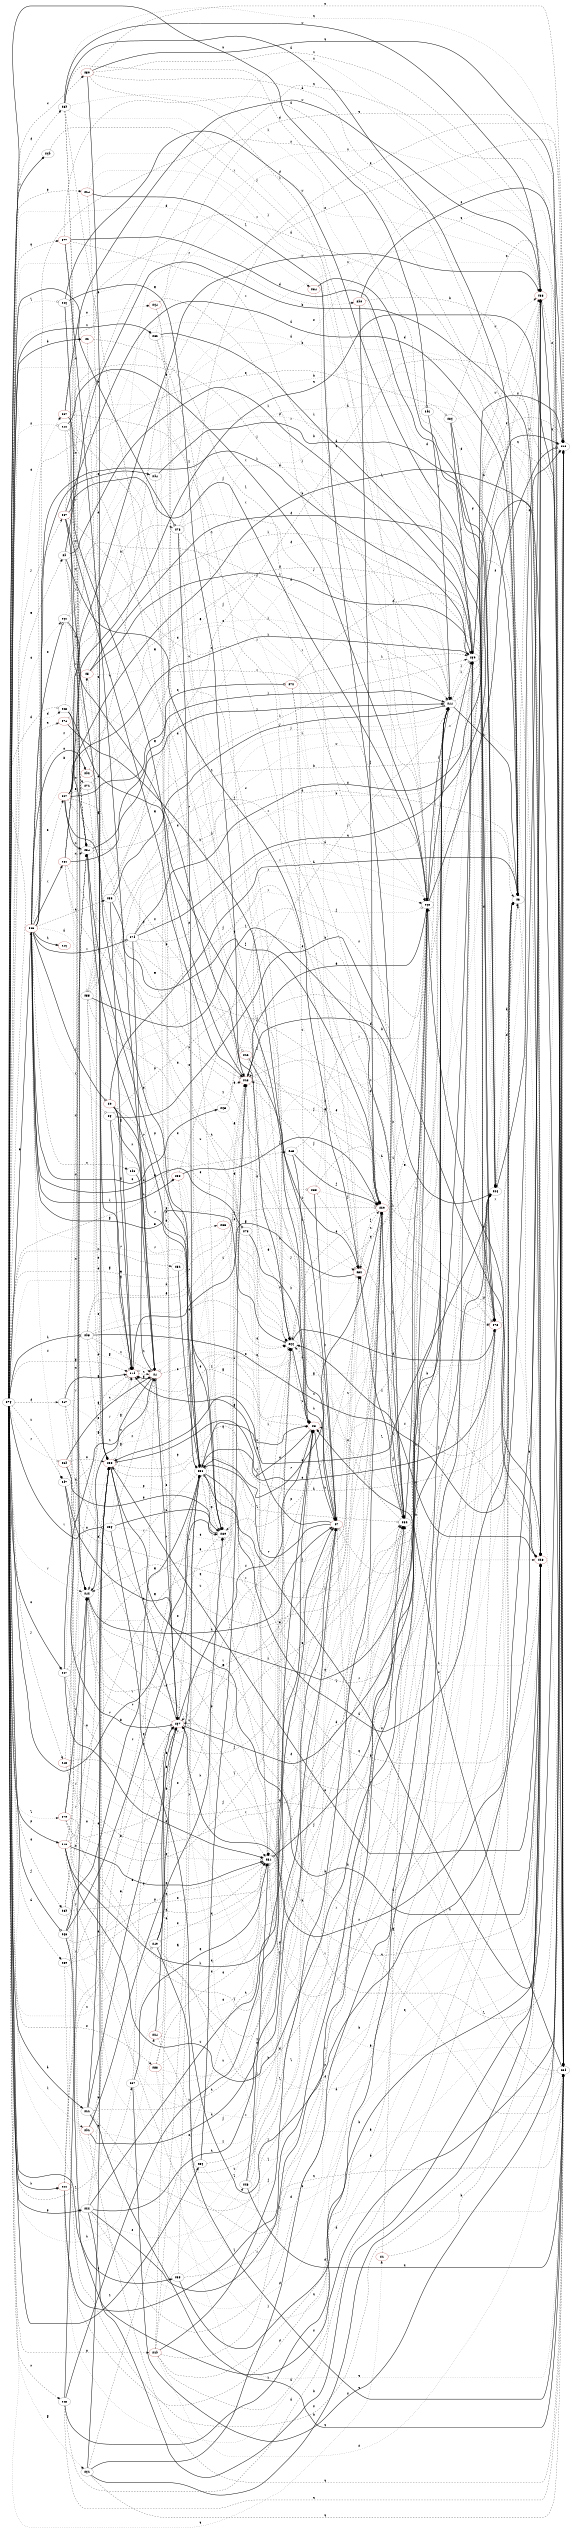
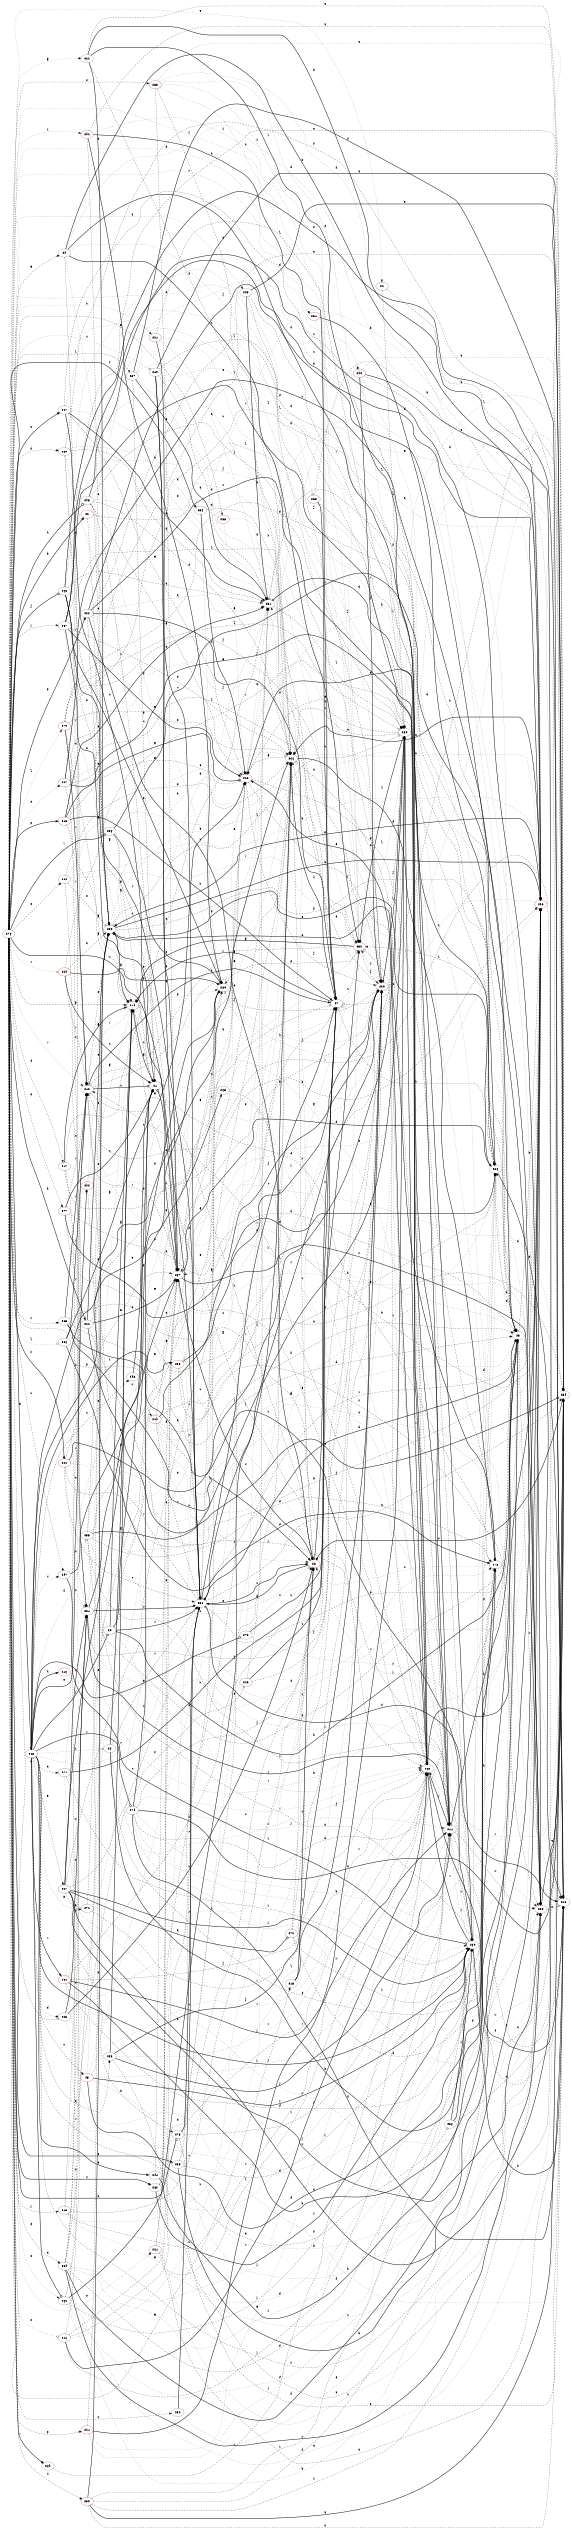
edge "S14" -> "S63": label "x" -> "e"
node "S96": removed
